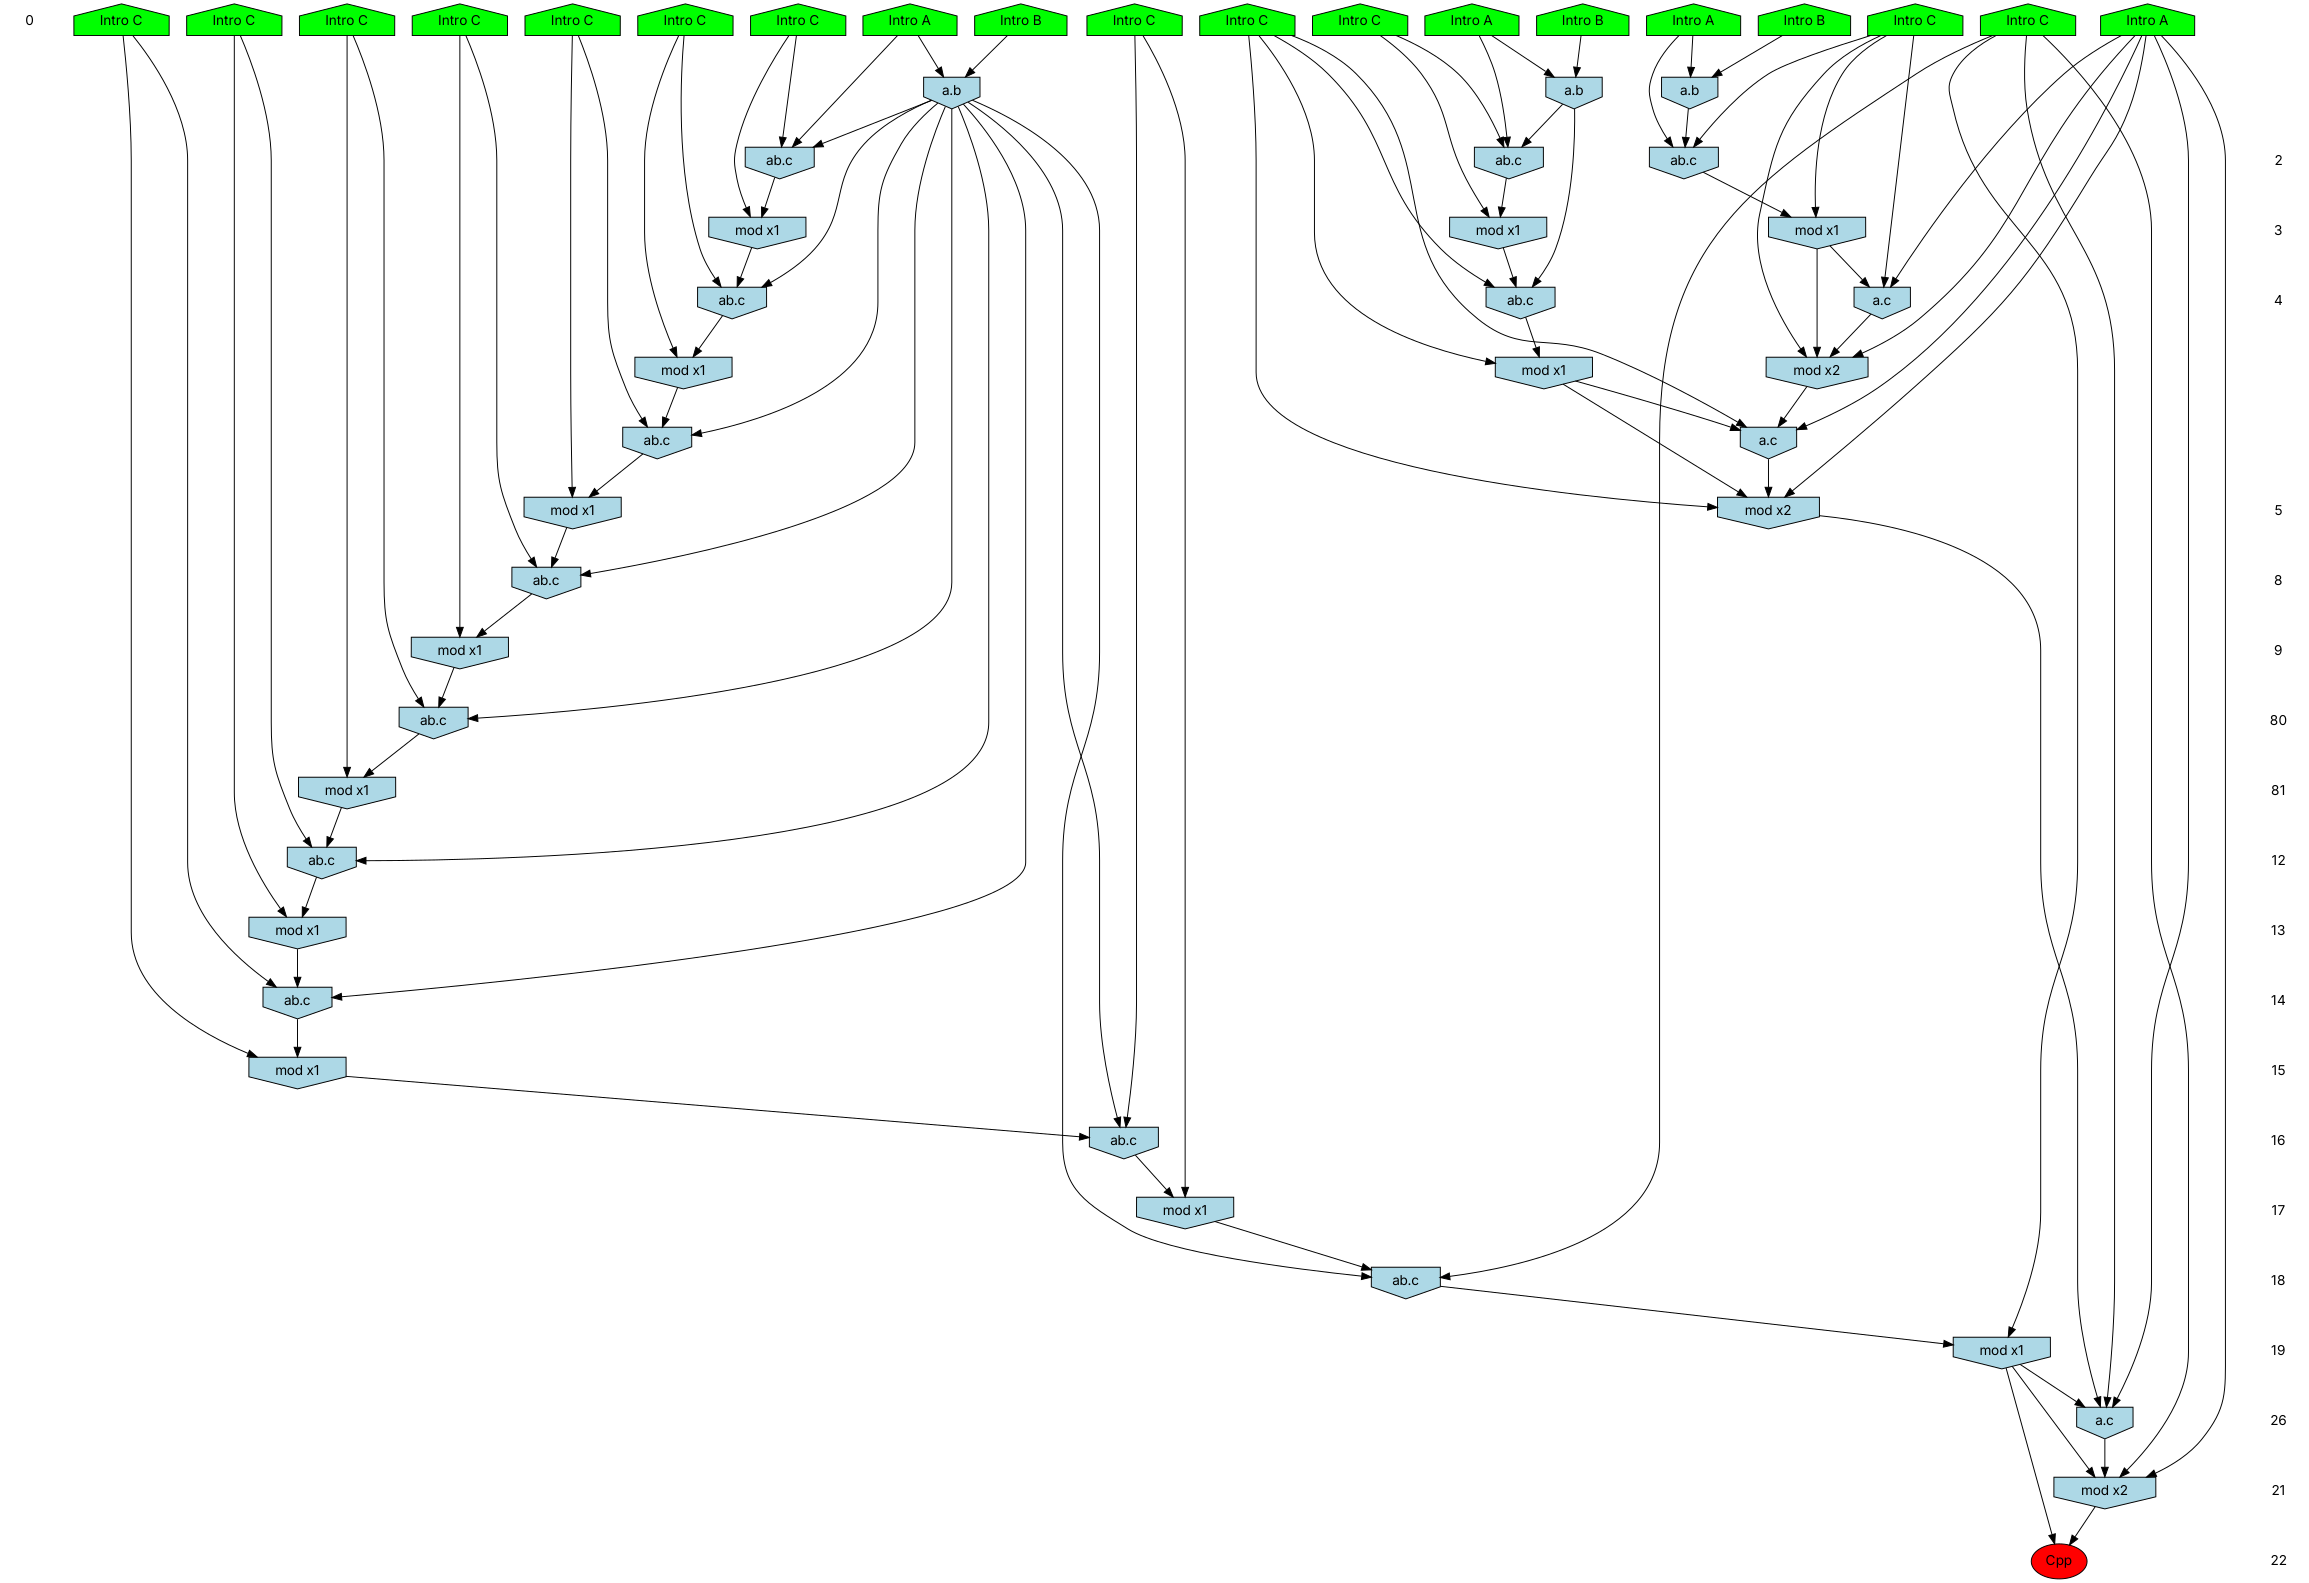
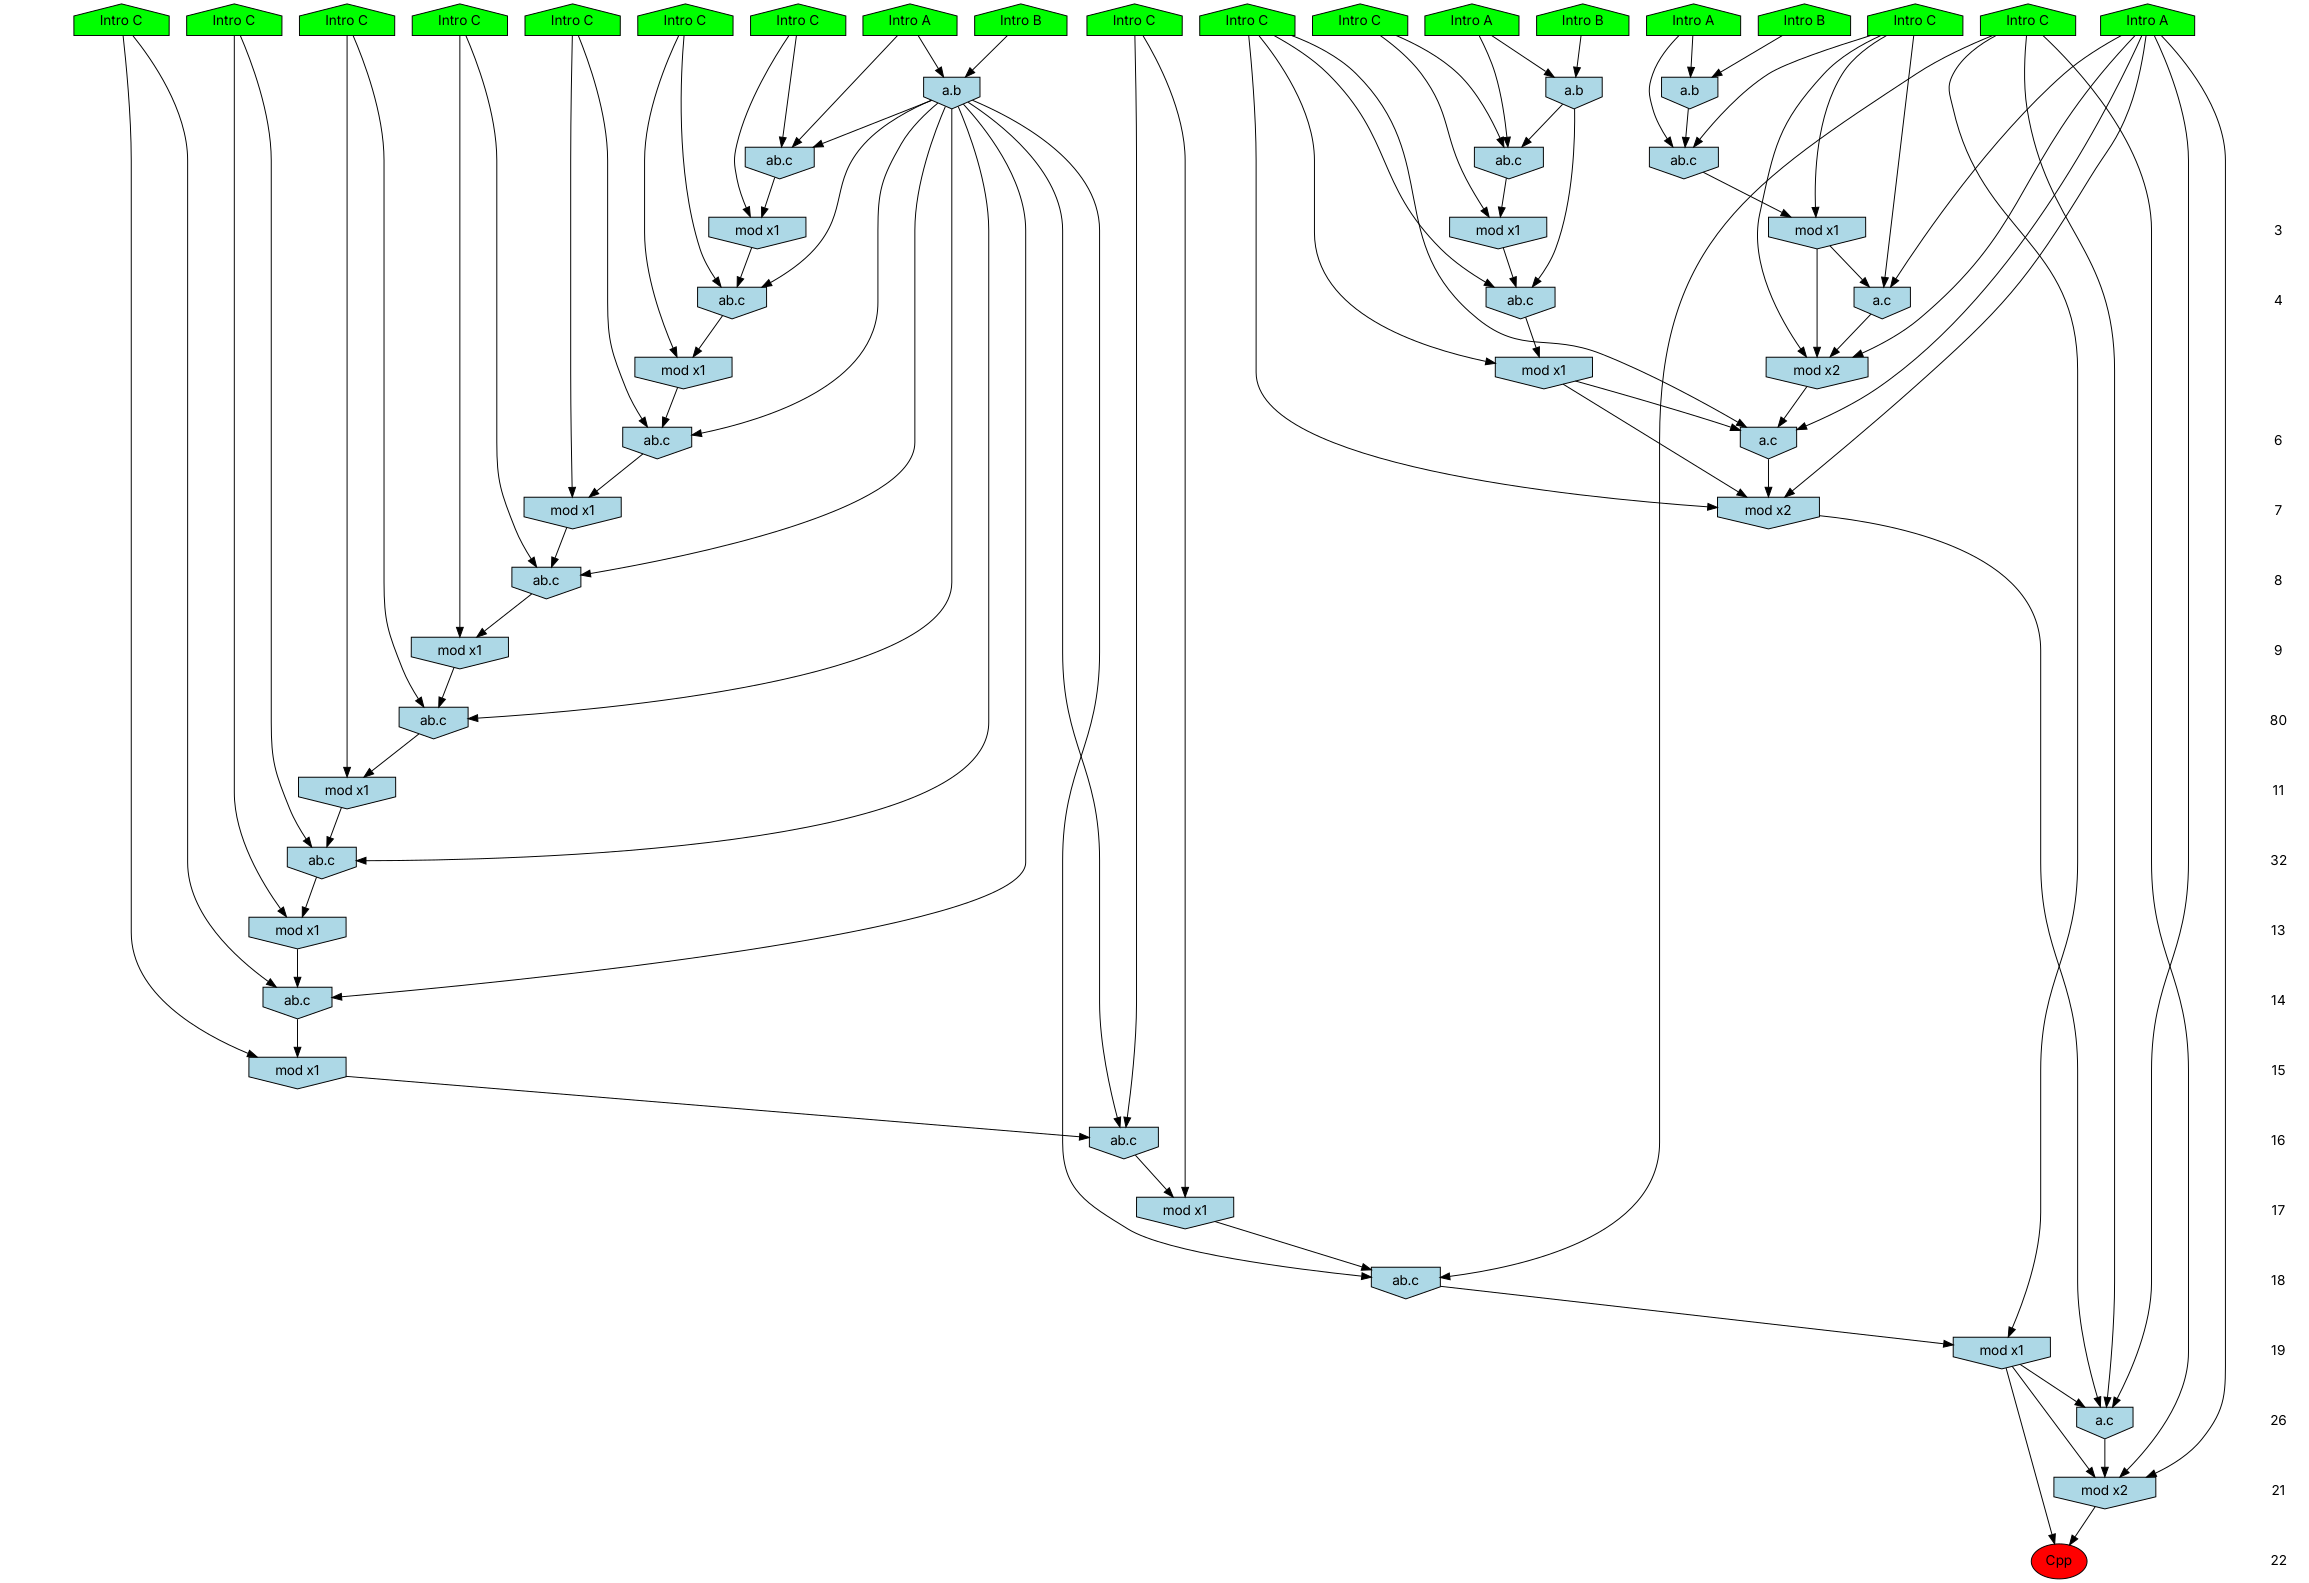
node "0": removed
node "2": removed
node "6": added
node "5": label "5" -> "7"
node "81": label "81" -> "11"
node "12": label "12" -> "32"
